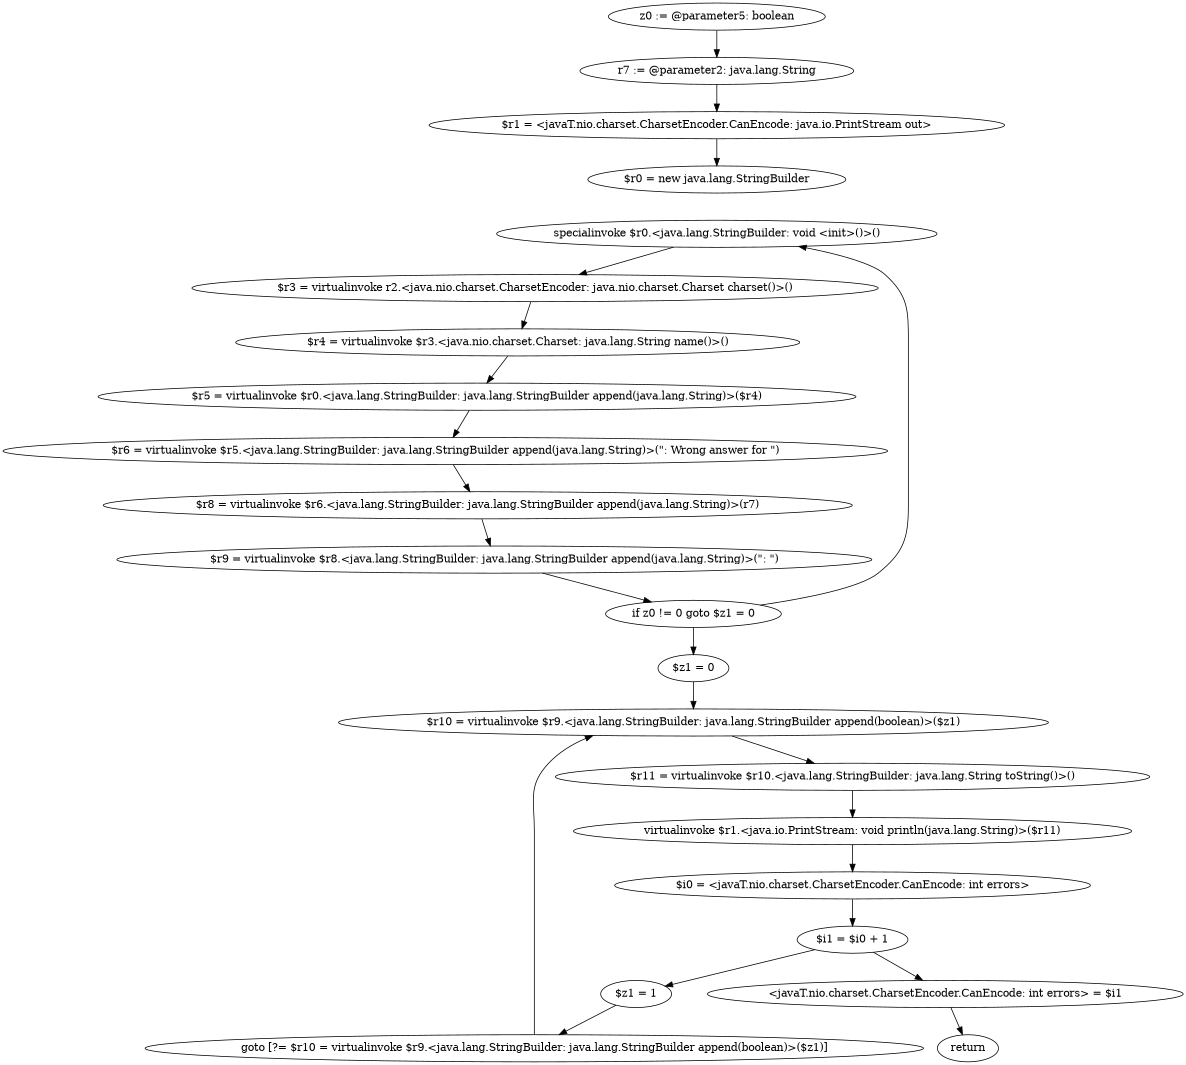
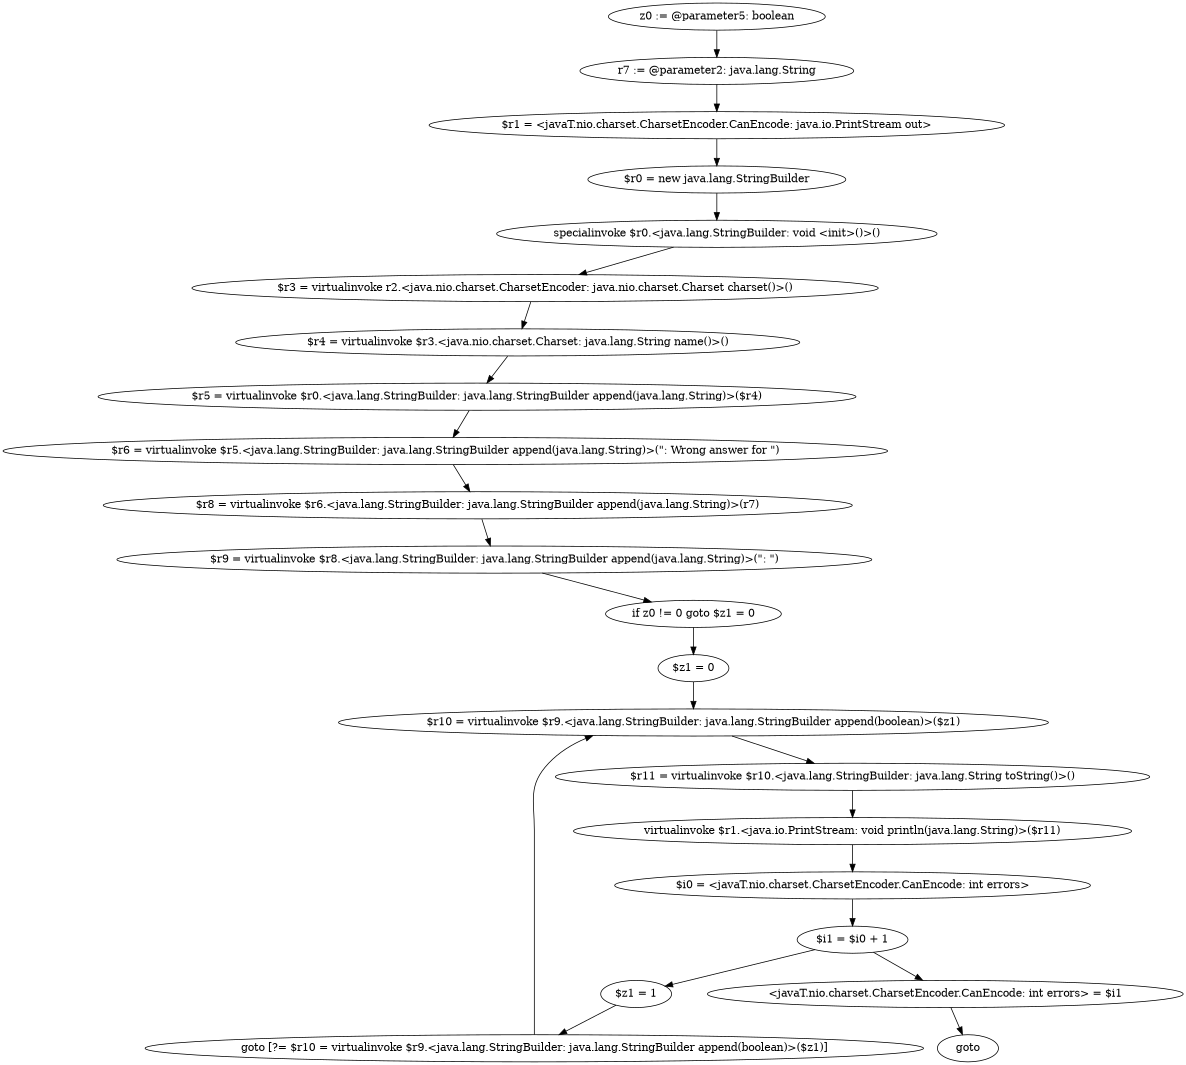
edge "if z0 != 0 goto $z1 = 0" -> "specialinvoke $r0.<java.lang.StringBuilder: void <init>()>()": now "$r0 = new java.lang.StringBuilder" -> "specialinvoke $r0.<java.lang.StringBuilder: void <init>()>()"
node "return": label "return" -> "goto"
